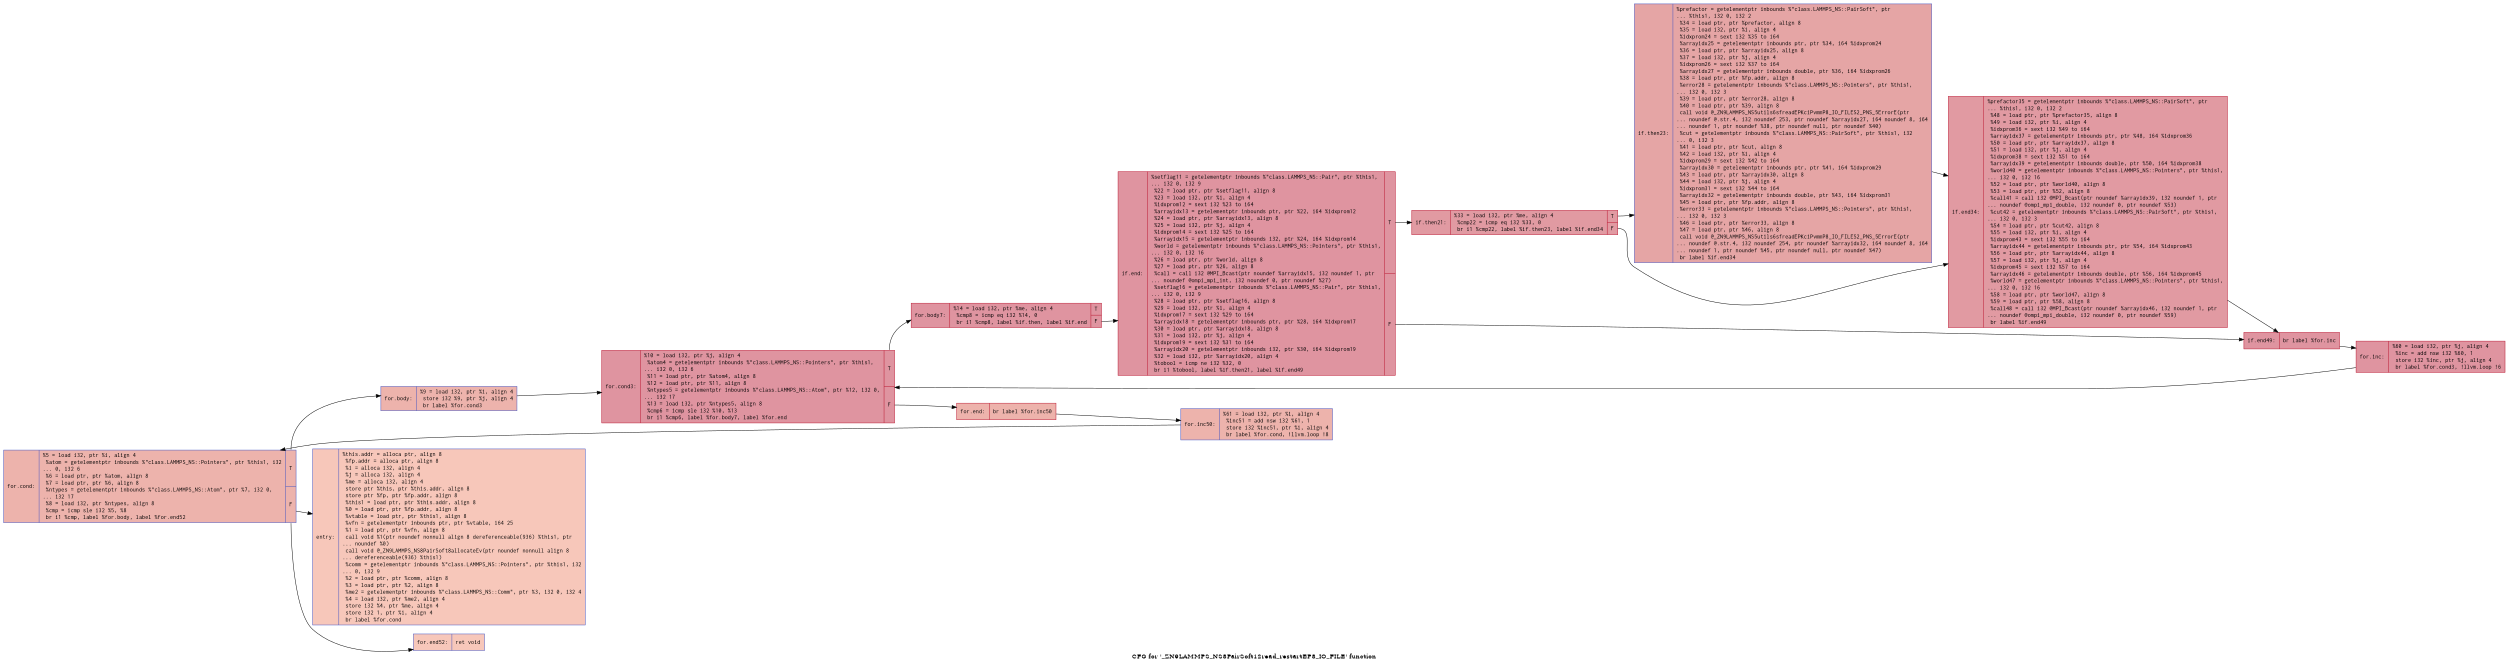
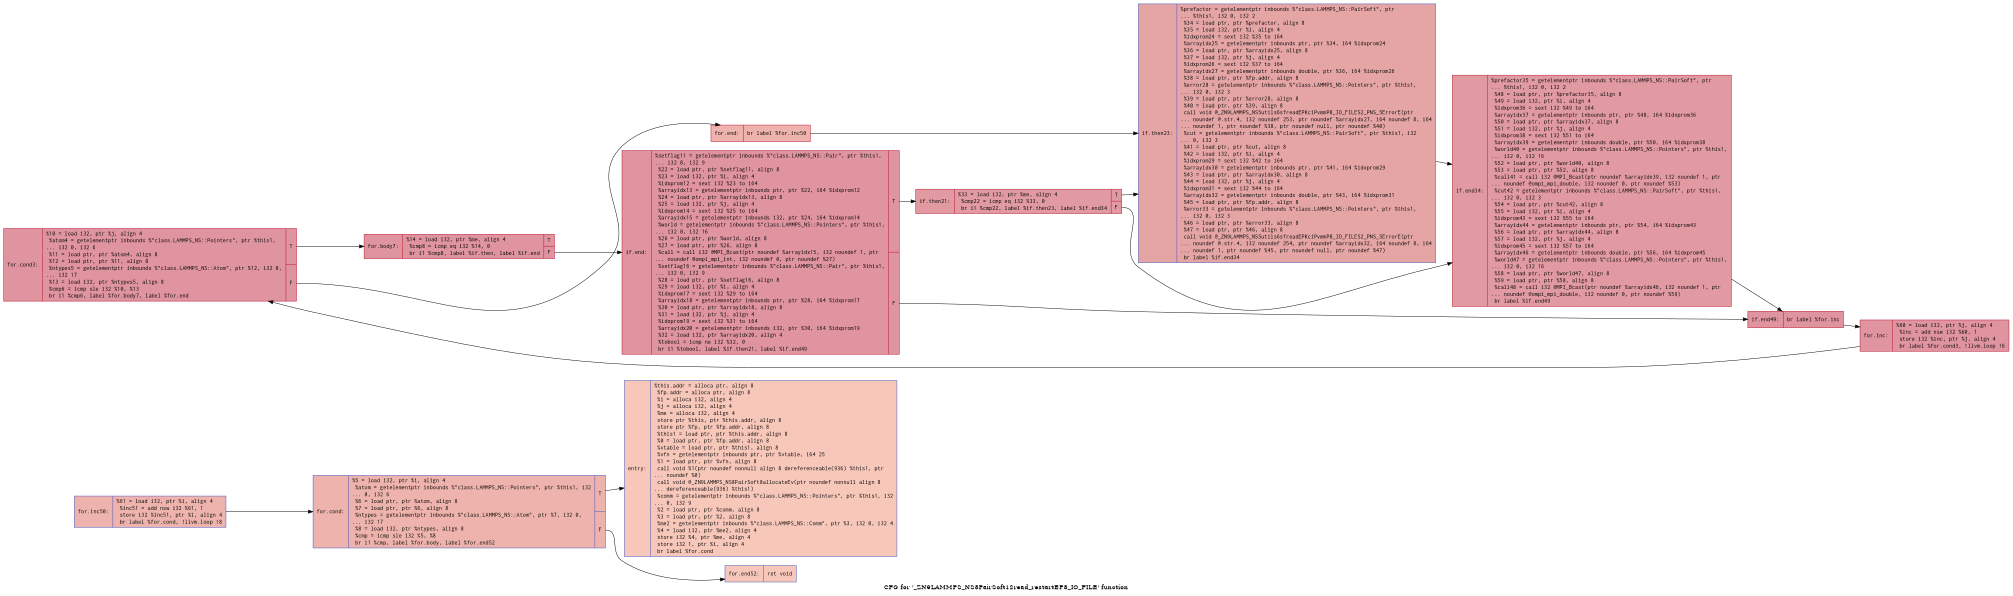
node "for.body:": removed
edge "for.end:" -> "for.inc50:": now "for.end:" -> "if.then23:"
